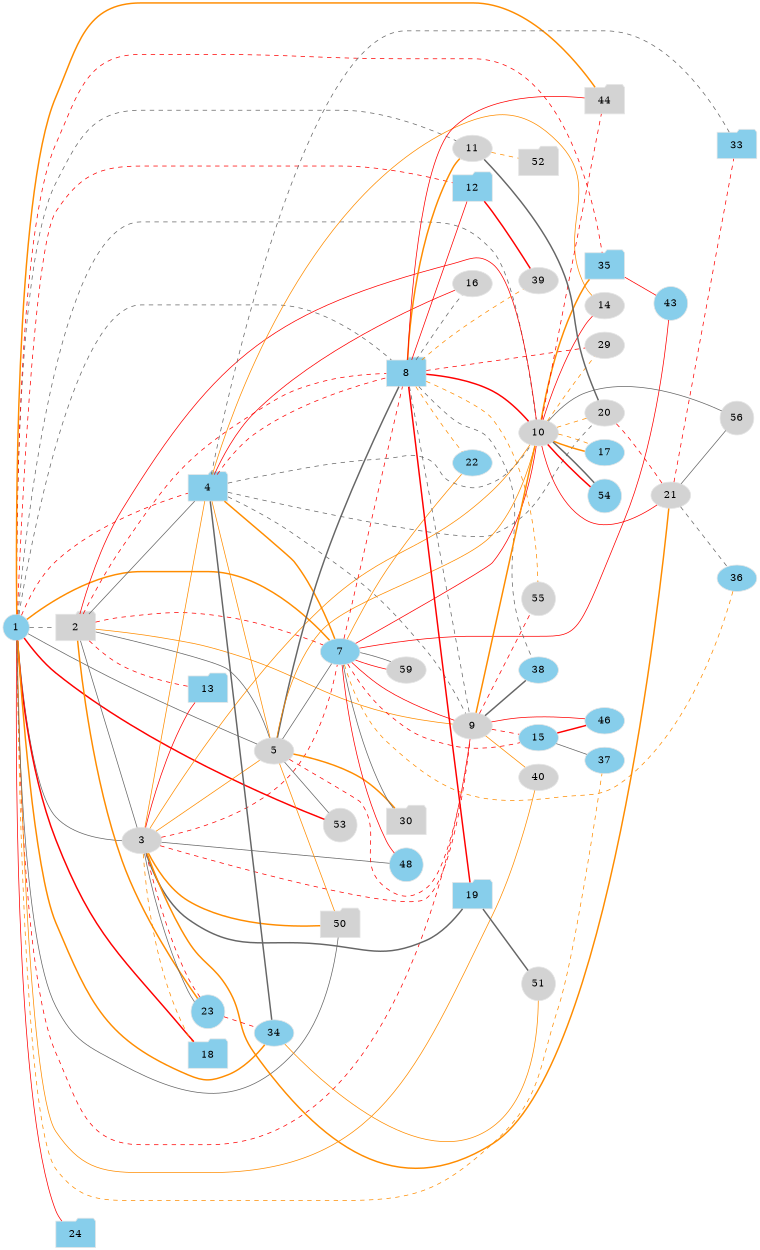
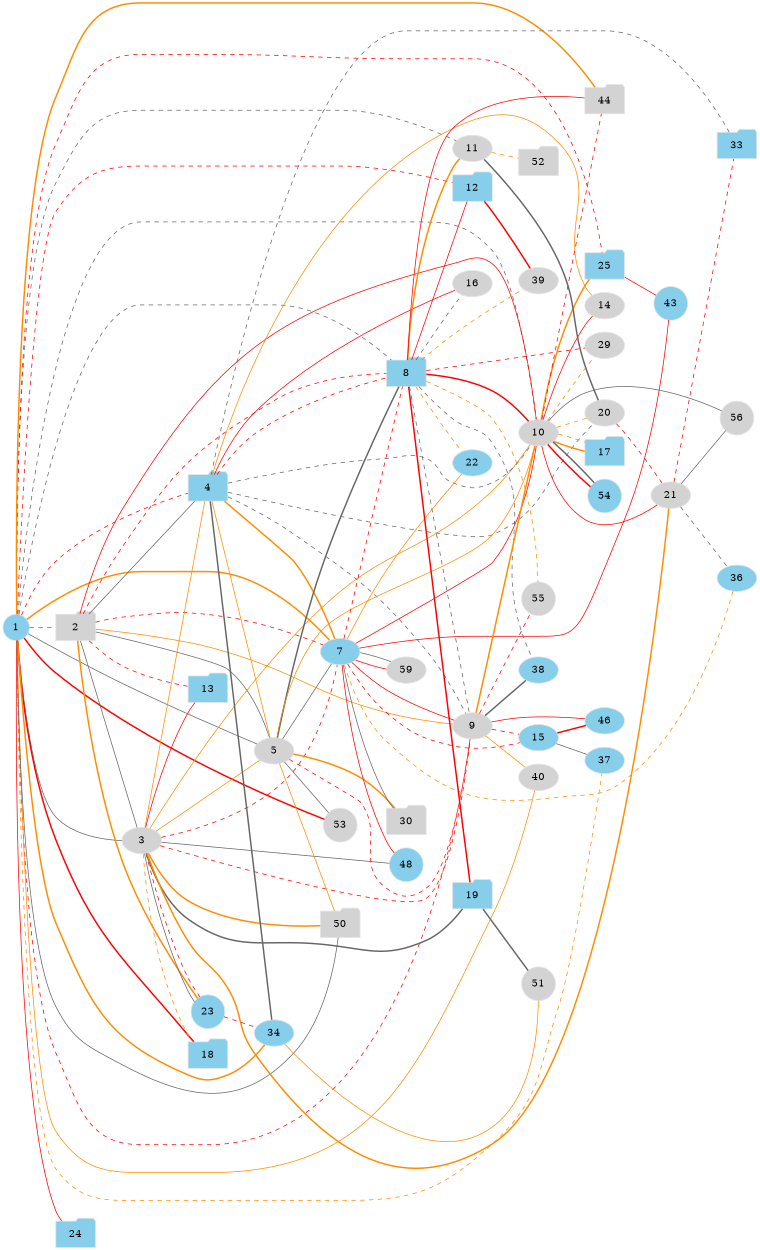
node "35": label "35" -> "25"
node "17": shape ellipse -> folder
